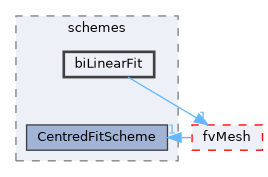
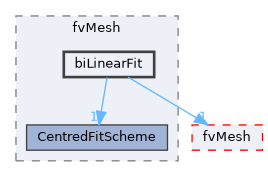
cluster "schemes": label "schemes" -> "fvMesh"
edge "fvMesh" -> "CentredFitScheme": now "biLinearFit" -> "CentredFitScheme"
